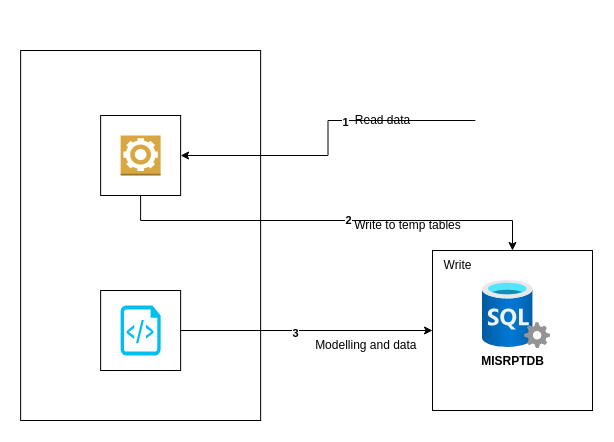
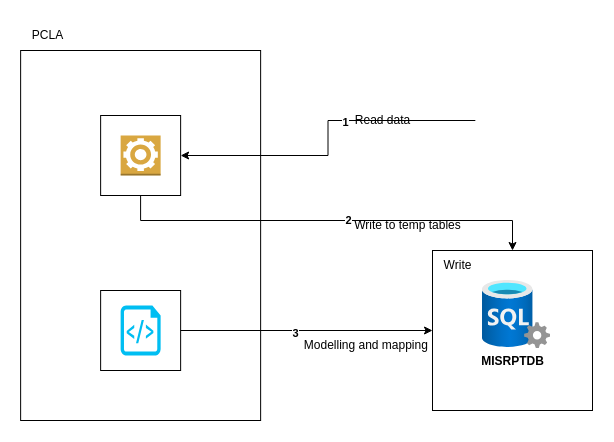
node "PCLA": added
node "Modelling and data": label "Modelling and data" -> "Modelling and mapping"
